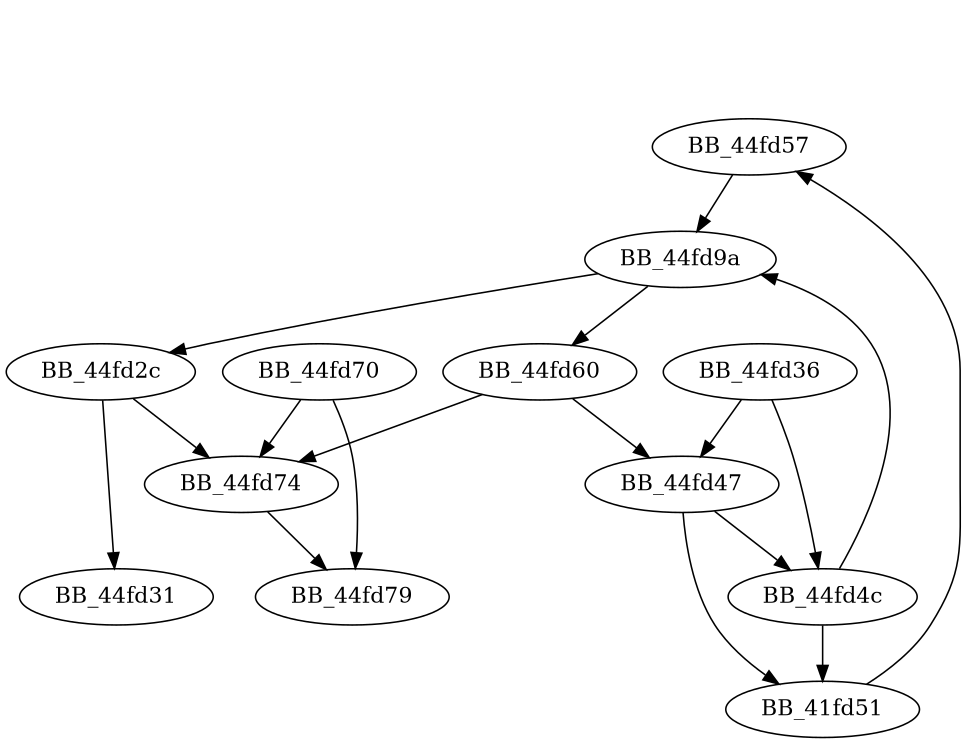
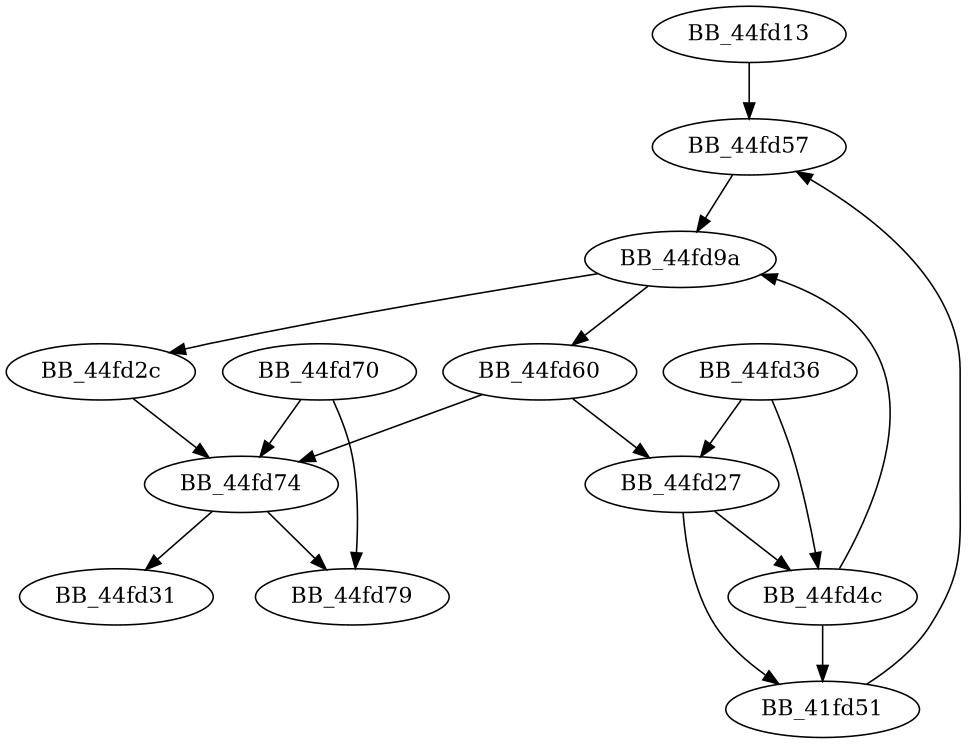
node "BB_44fd13": added
edge "BB_44fd2c" -> "BB_44fd31": now "BB_44fd74" -> "BB_44fd31"
node "BB_44fd47": label "BB_44fd47" -> "BB_44fd27"
